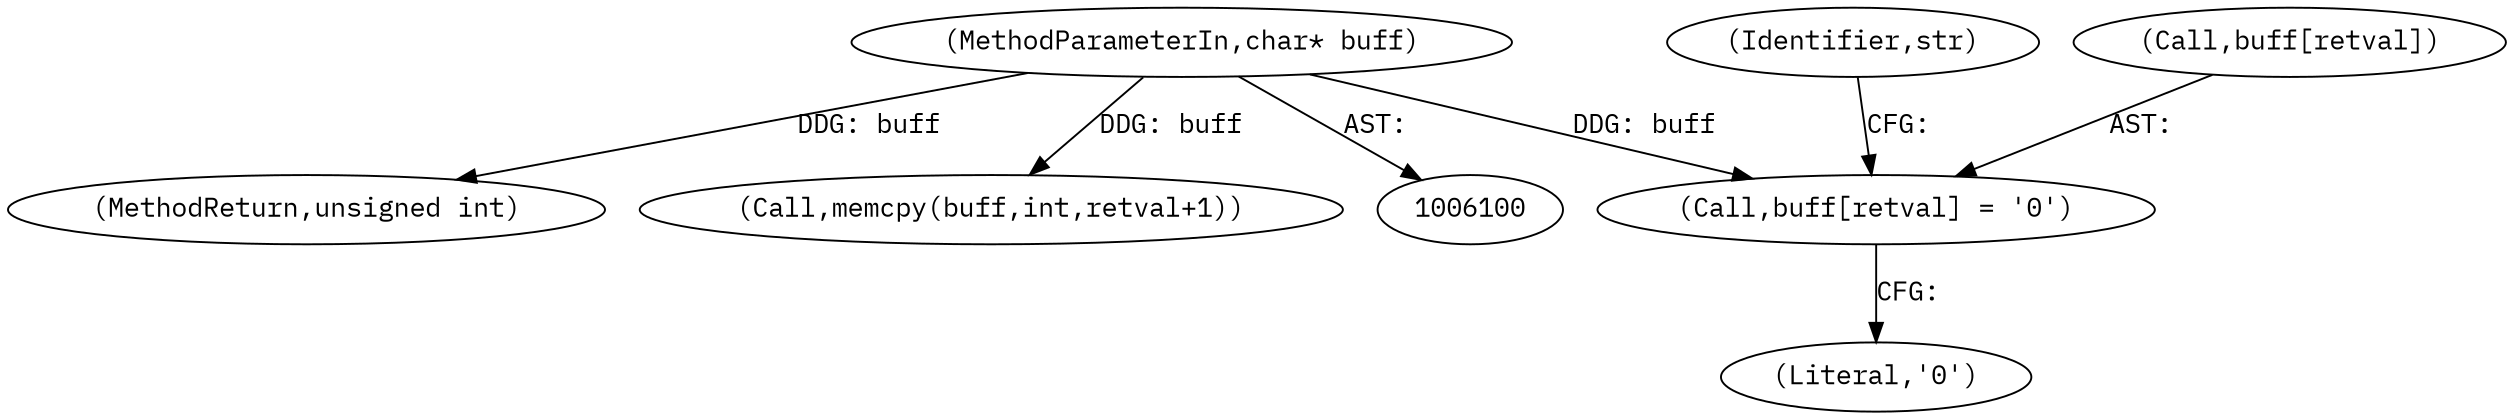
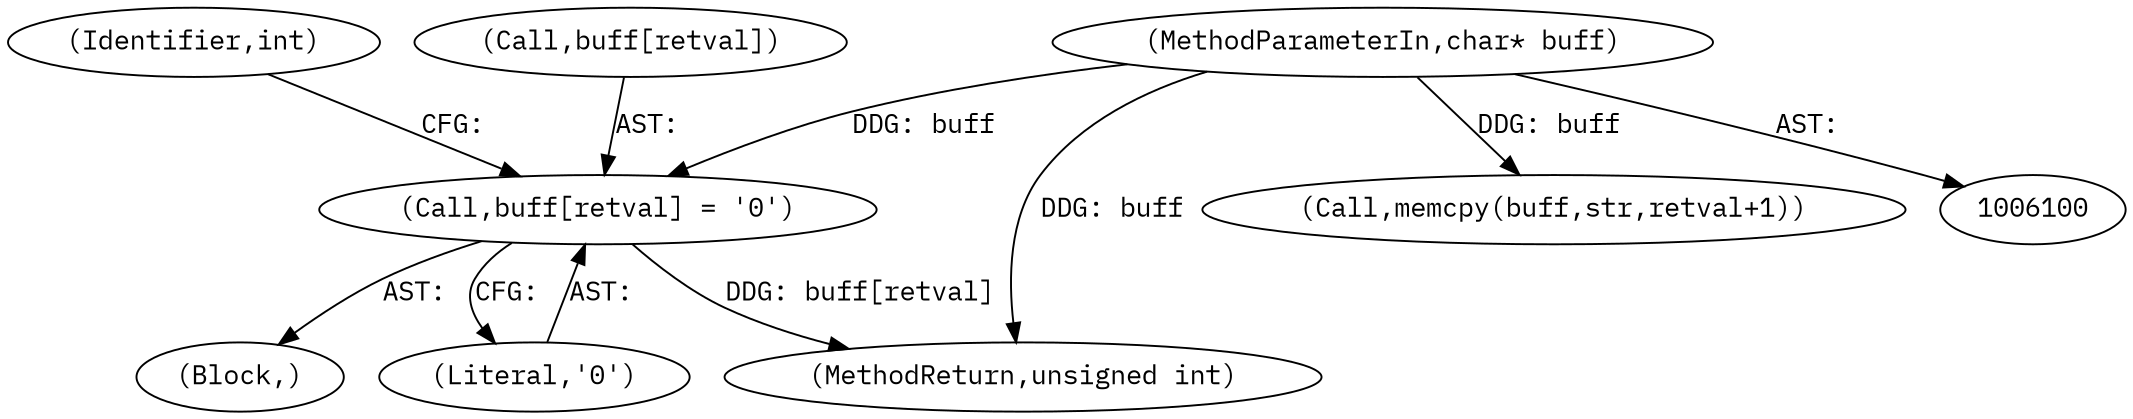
node "(Identifier,str)": label "(Identifier,str)" -> "(Identifier,int)"
node "(Call,memcpy(buff,int,retval+1))": label "(Call,memcpy(buff,int,retval+1))" -> "(Call,memcpy(buff,str,retval+1))"
edge "(Literal,'0')" -> "(Call,buff[retval] = '0')": added, label "AST:"
edge "(Call,buff[retval] = '0')" -> "(MethodReturn,unsigned int)": added, label "DDG: buff[retval]"
node "(Block,)": added
